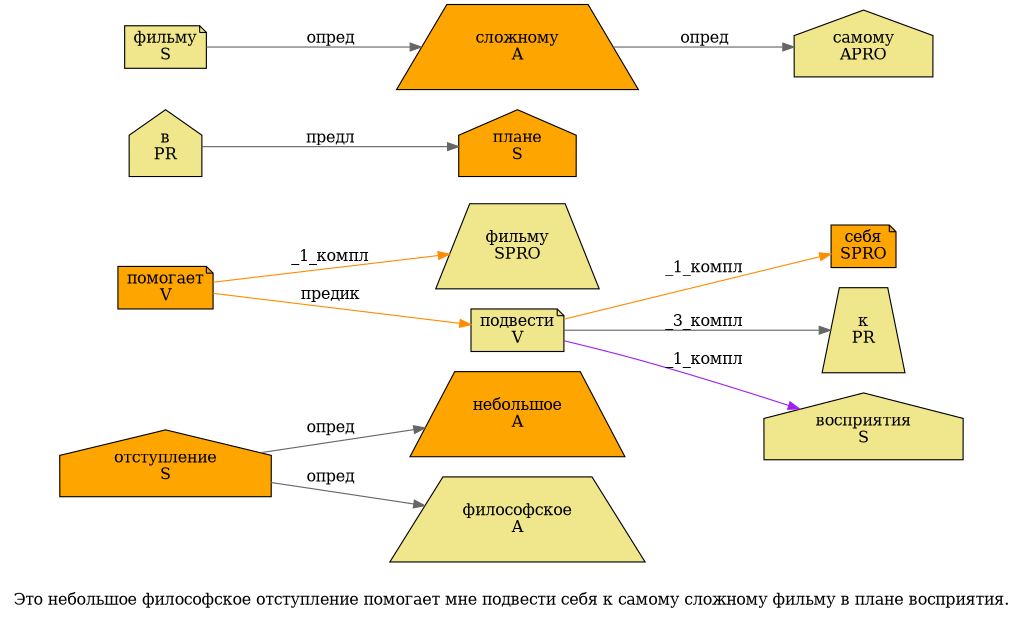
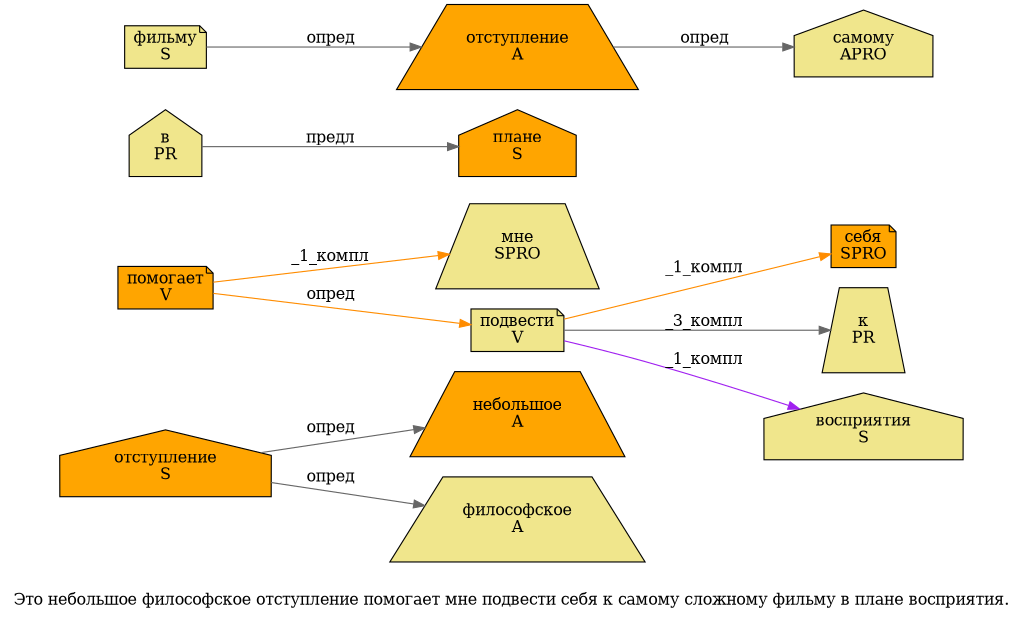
node "сложному A": label "сложному A" -> "отступление A"
node "фильму SPRO": label "фильму SPRO" -> "мне SPRO"
edge "помогает V" -> "подвести V": label "предик" -> "опред"
